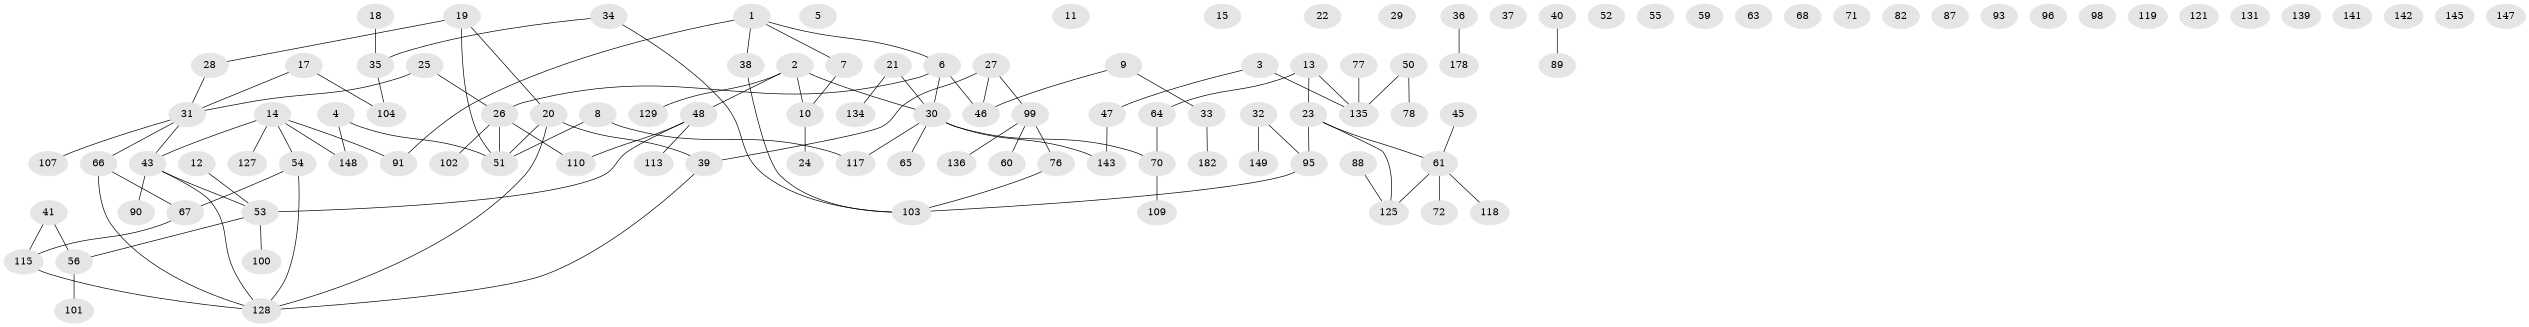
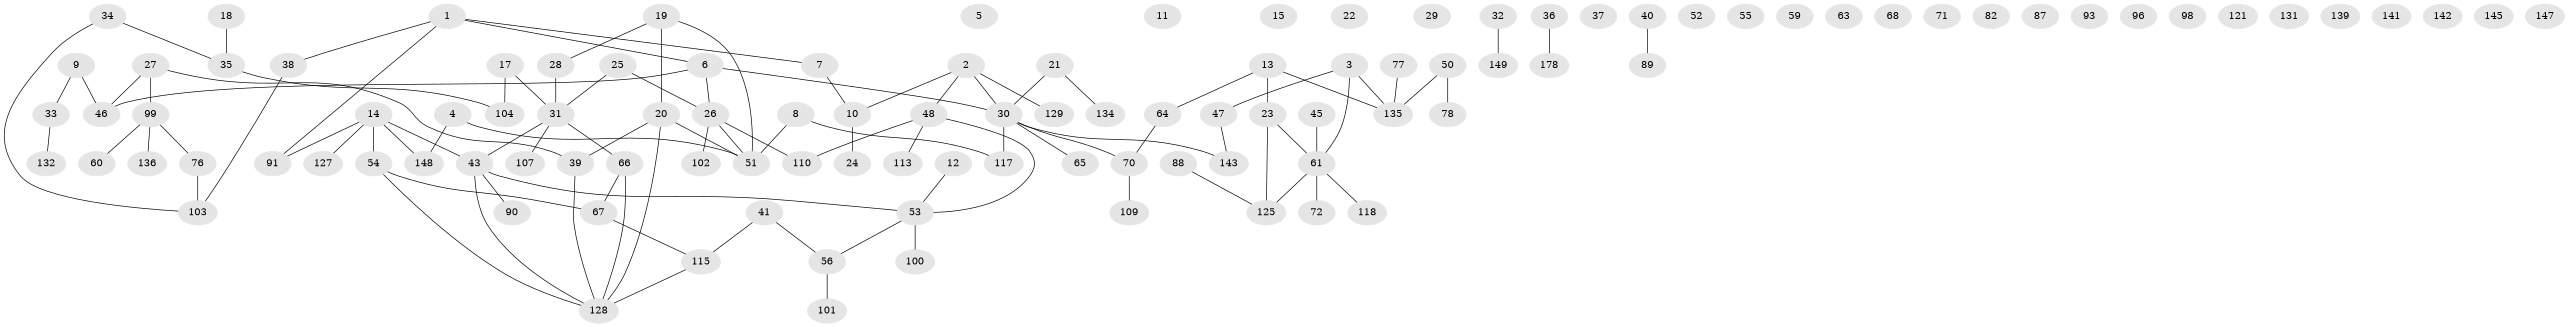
node "119": removed
edge "3" -- "61": added
node "182": label "182" -> "132"
node "95": removed
